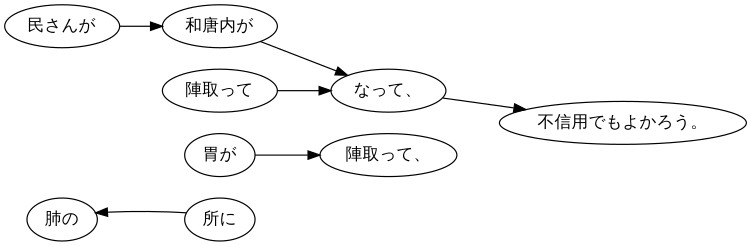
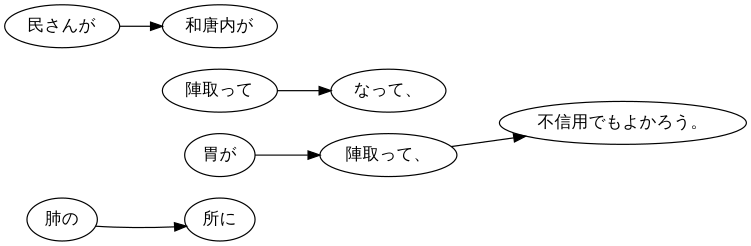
edge "和唐内が" -> "なって、": removed
edge "なって、" -> "不信用でもよかろう。": now "陣取って、" -> "不信用でもよかろう。"
edge "所に" -> "肺の": reversed
